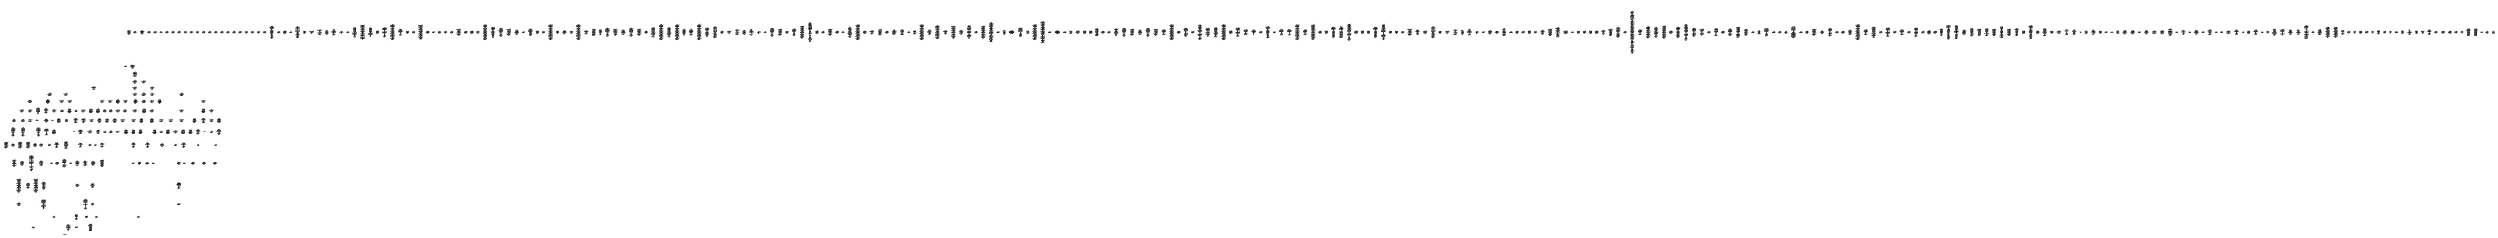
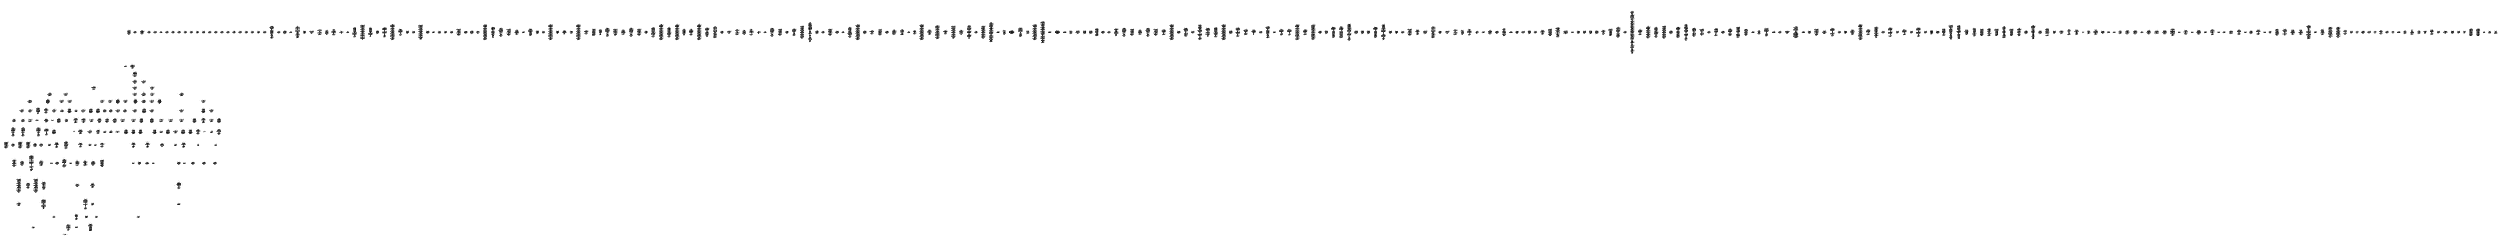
node "# 0x1cad SUB ISZERO PUSHX Data JUMPI": label "# 0x1cad SUB ISZERO PUSHX Data JUMPI" -> "# 0x1cad RETURNDATASIZE ISZERO PUSHX Data JUMPI"
